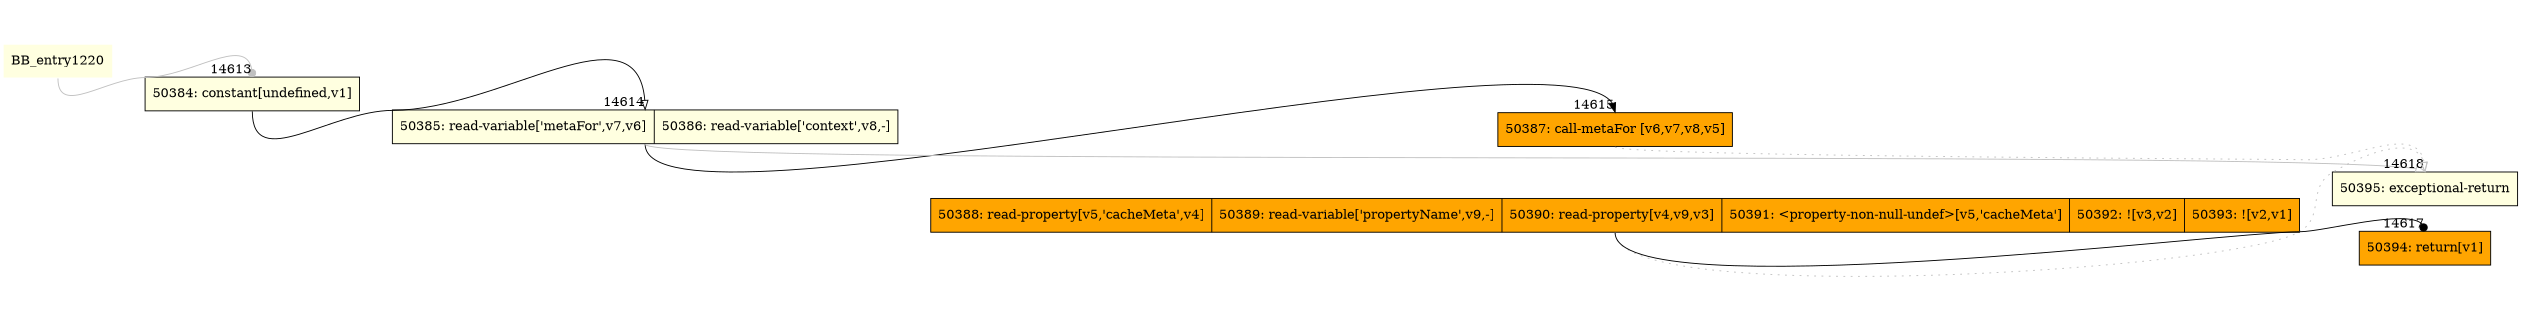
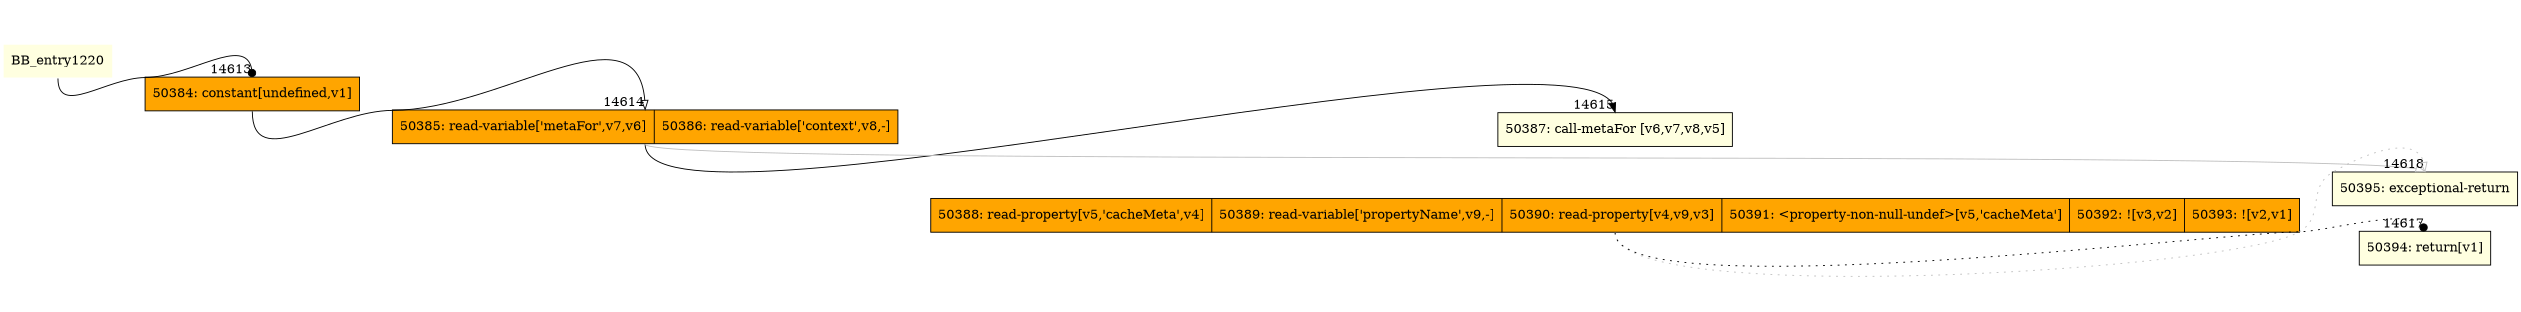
edge "BB_entry1220" -> "50384: constant[undefined,v1]": color gray -> black
node "50384: constant[undefined,v1]": fillcolor lightyellow -> orange
node "50385: read-variable['metaFor',v7,v6]": fillcolor lightyellow -> orange
node "50387: call-metaFor [v6,v7,v8,v5]": fillcolor orange -> lightyellow
edge "50387: call-metaFor [v6,v7,v8,v5]" -> "50395: exceptional-return": removed
node "50394: return[v1]": fillcolor orange -> lightyellow
edge "50388: read-property[v5,'cacheMeta',v4]" -> "50394: return[v1]": style solid -> dotted
